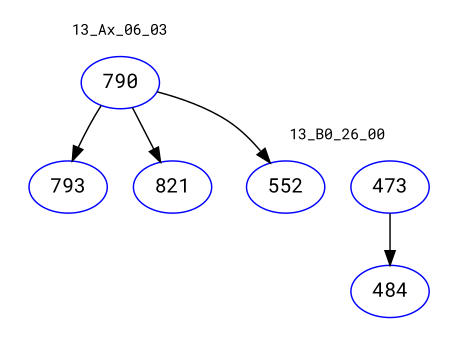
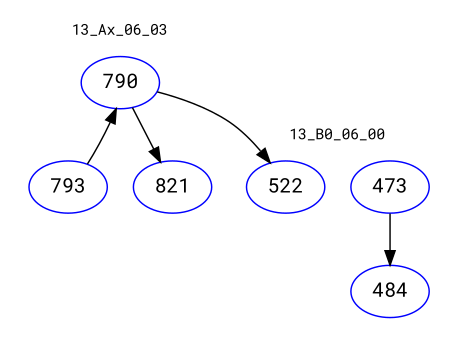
edge "790" -> "793": reversed
cluster "13_B0_26_00": label "13_B0_26_00" -> "13_B0_06_00"
node "552": label "552" -> "522"
